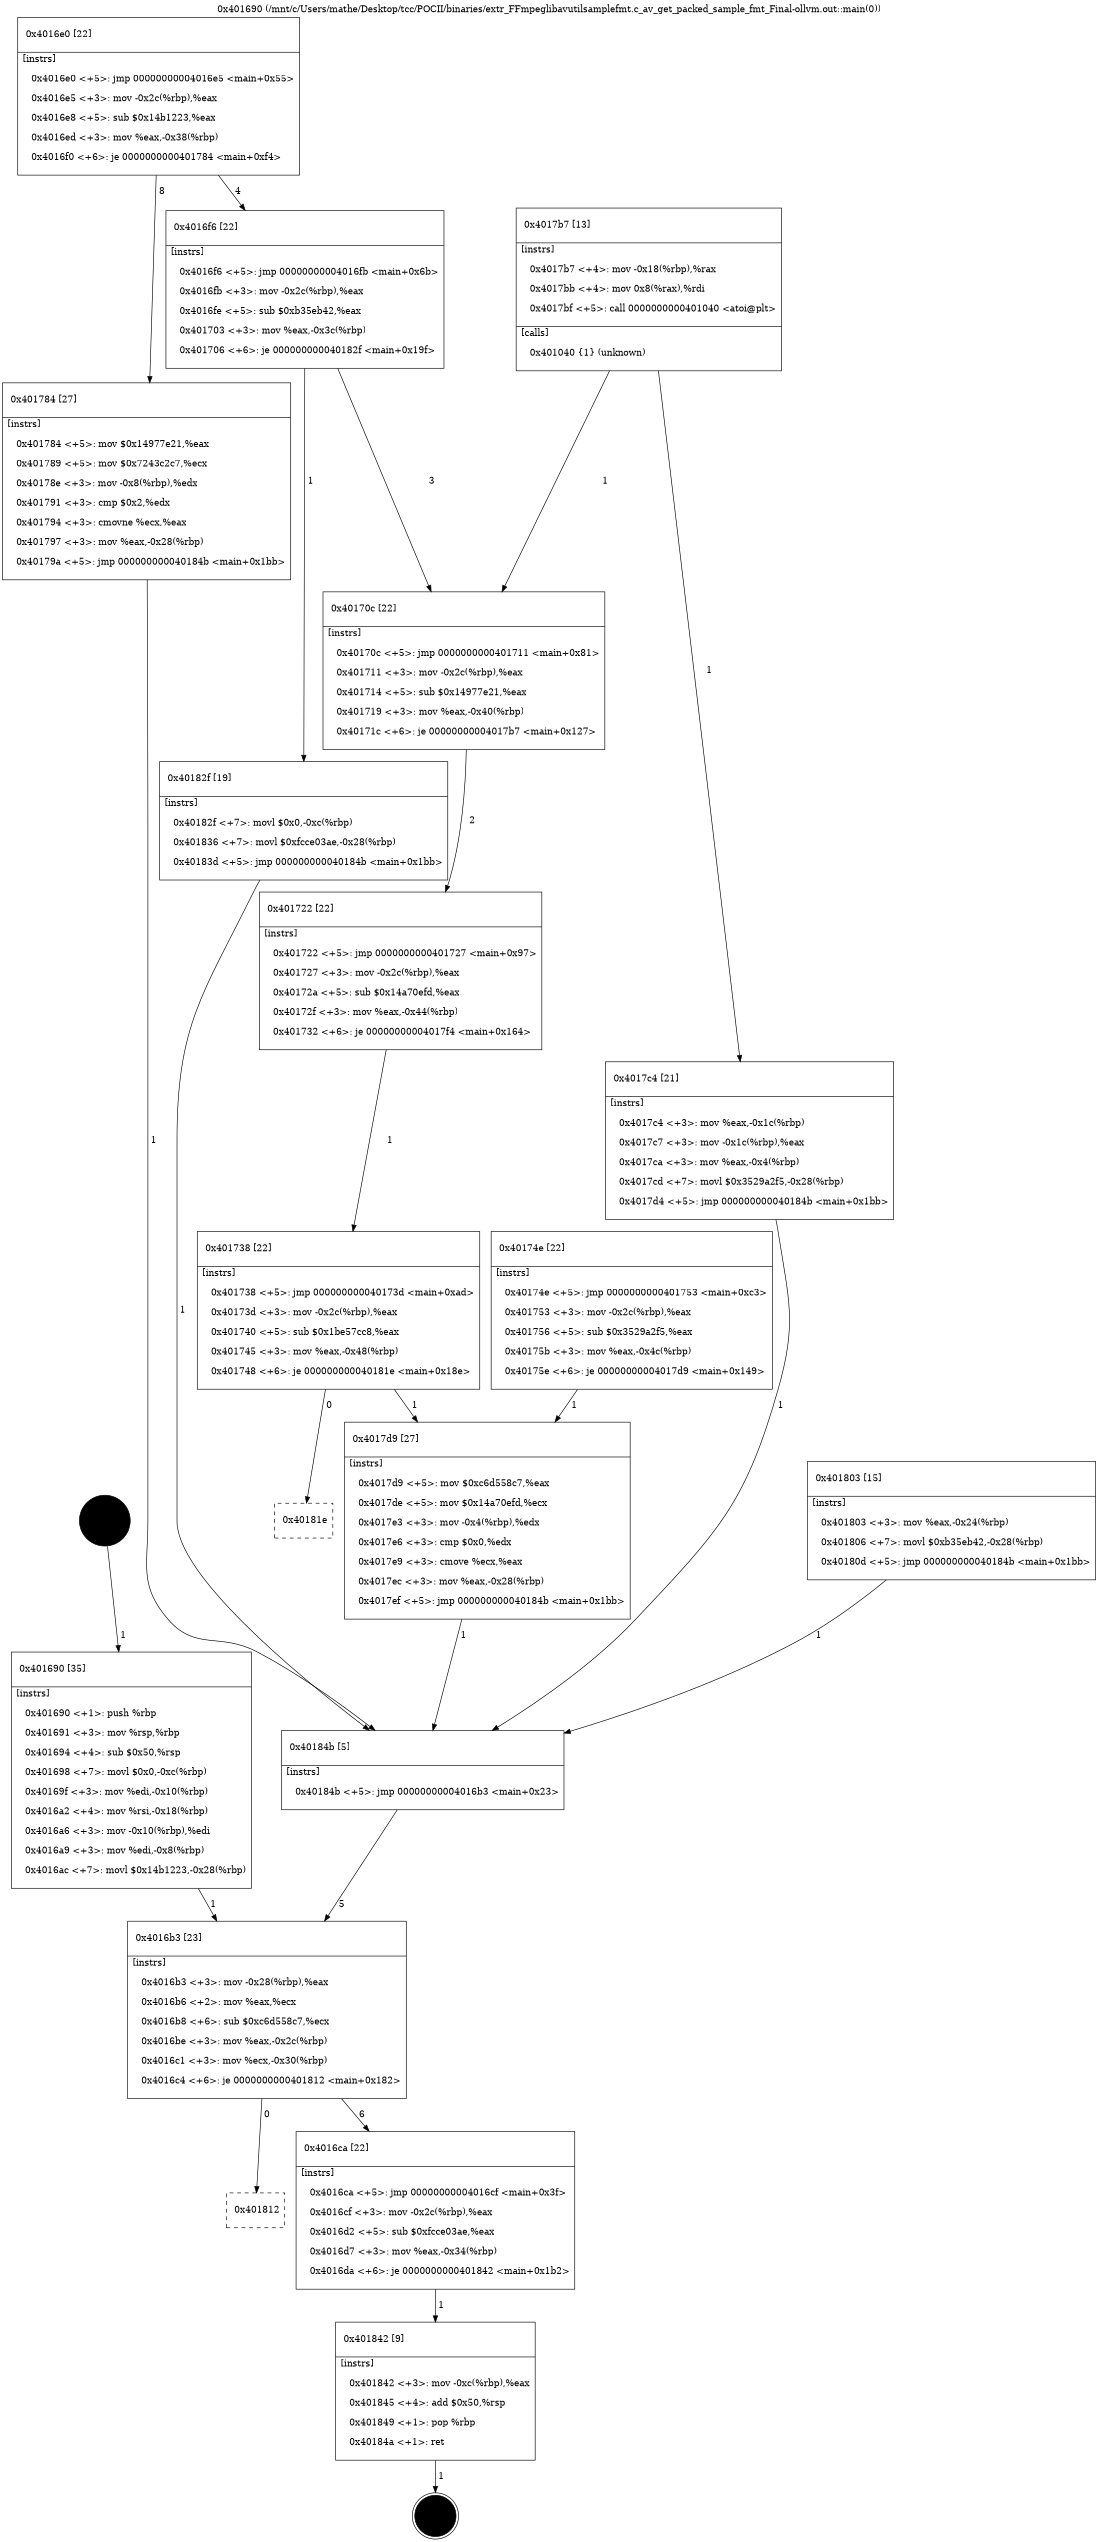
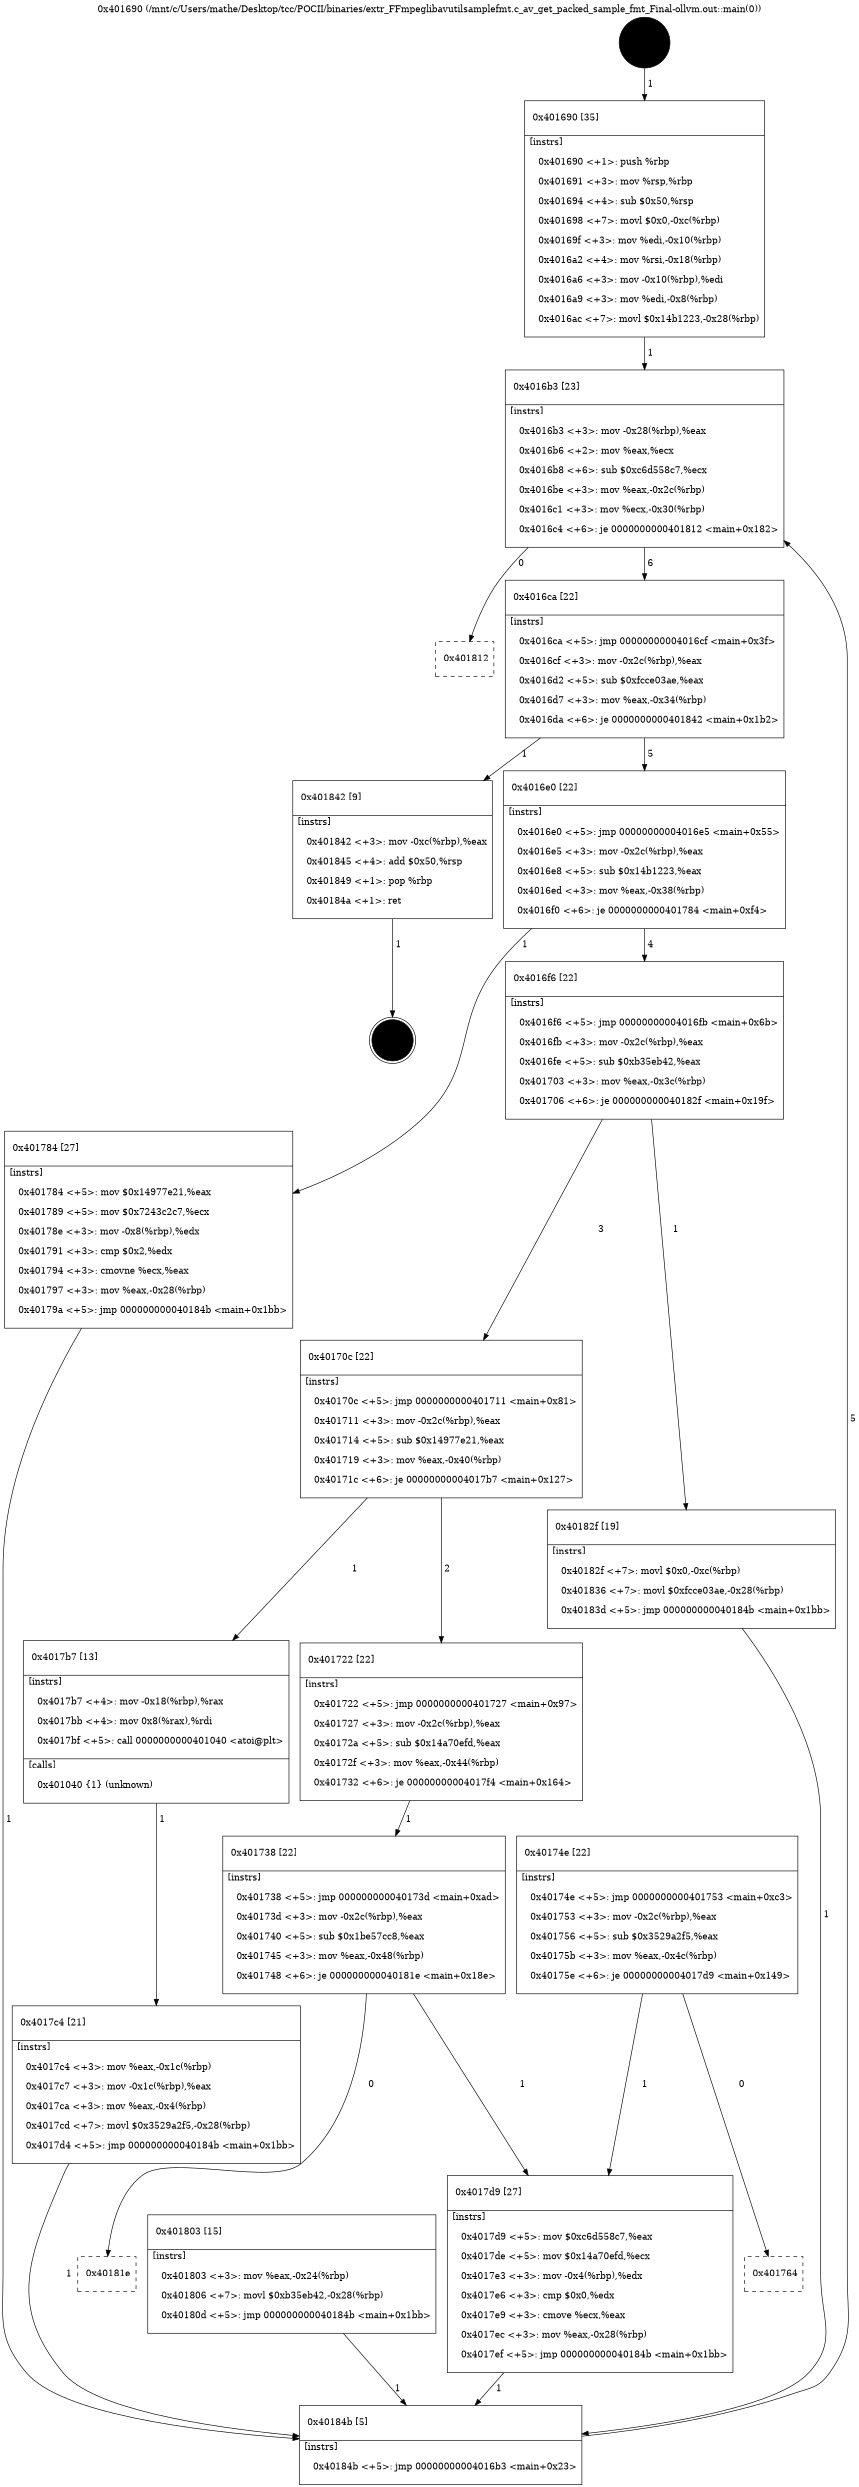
edge "0x4016e0 [22]" -> "0x401784 [27]": label " 8" -> " 1"
edge "0x4017b7 [13]" -> "0x40170c [22]": reversed
edge "0x4016ca [22]" -> "0x4016e0 [22]": added, label "5"
node "0x401764": added
